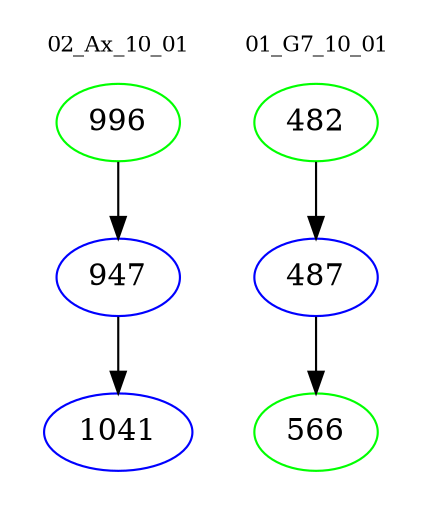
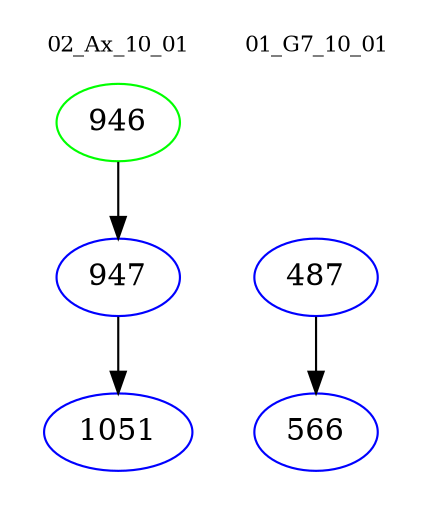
node "996": label "996" -> "946"
node "482": removed
node "1041": label "1041" -> "1051"
node "566": color green -> blue
